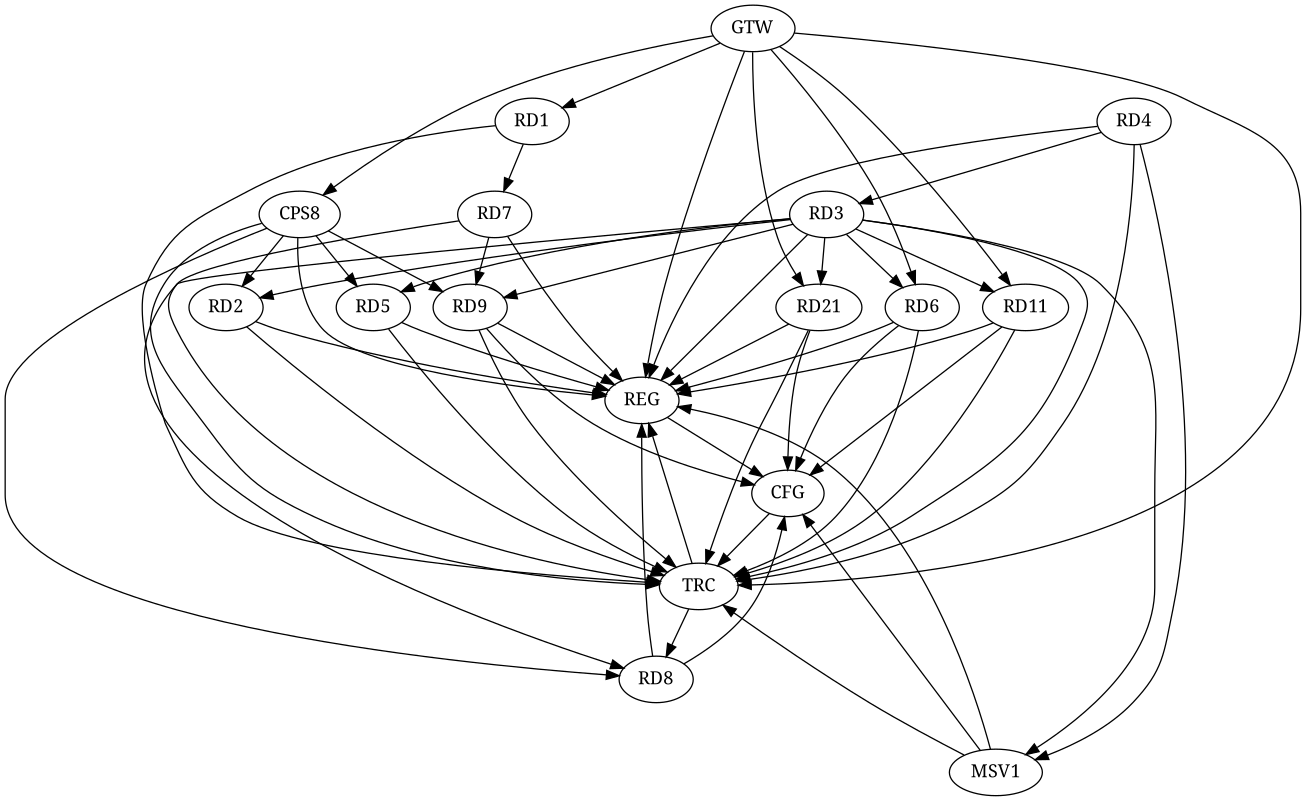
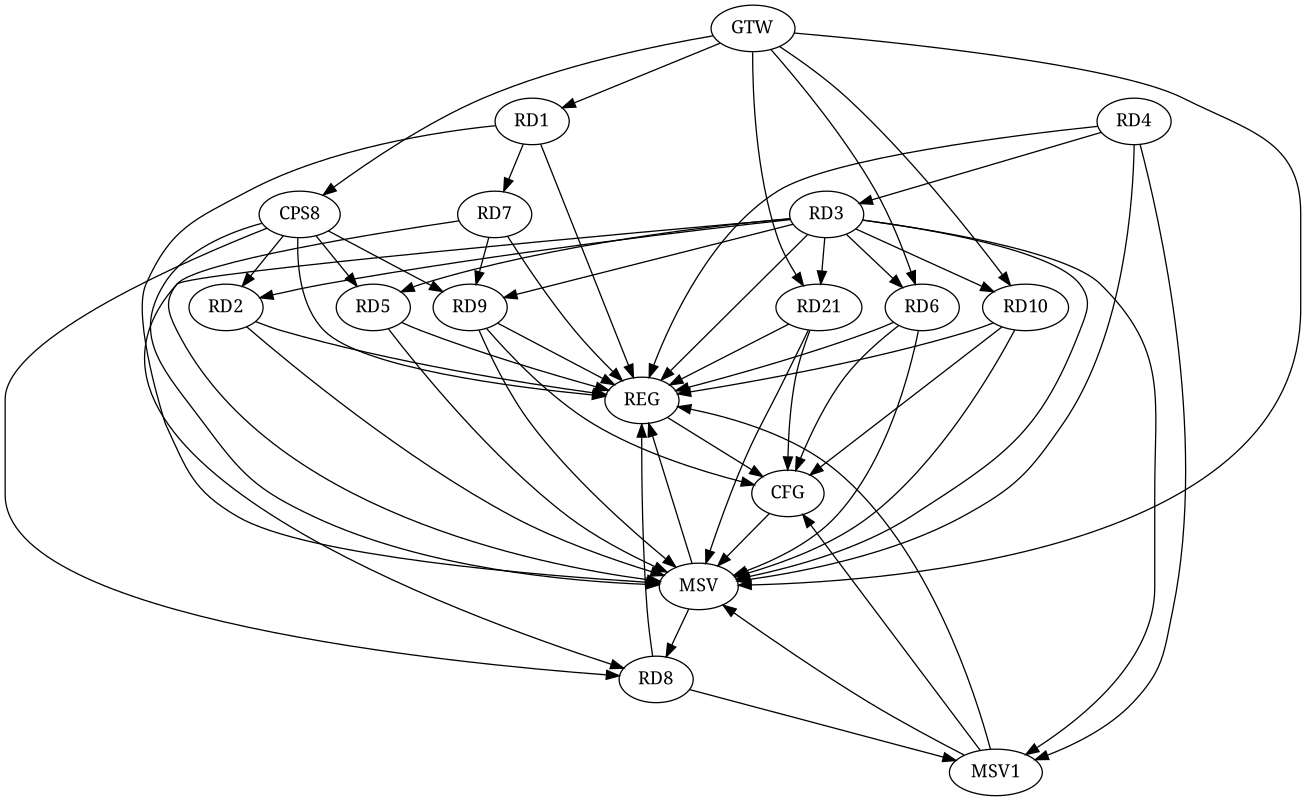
edge "GTW" -> "REG": now "RD1" -> "REG"
node "RD11": label "RD11" -> "RD10"
node "TRC": label "TRC" -> "MSV"
edge "RD8" -> "CFG": now "RD8" -> "MSV1"
